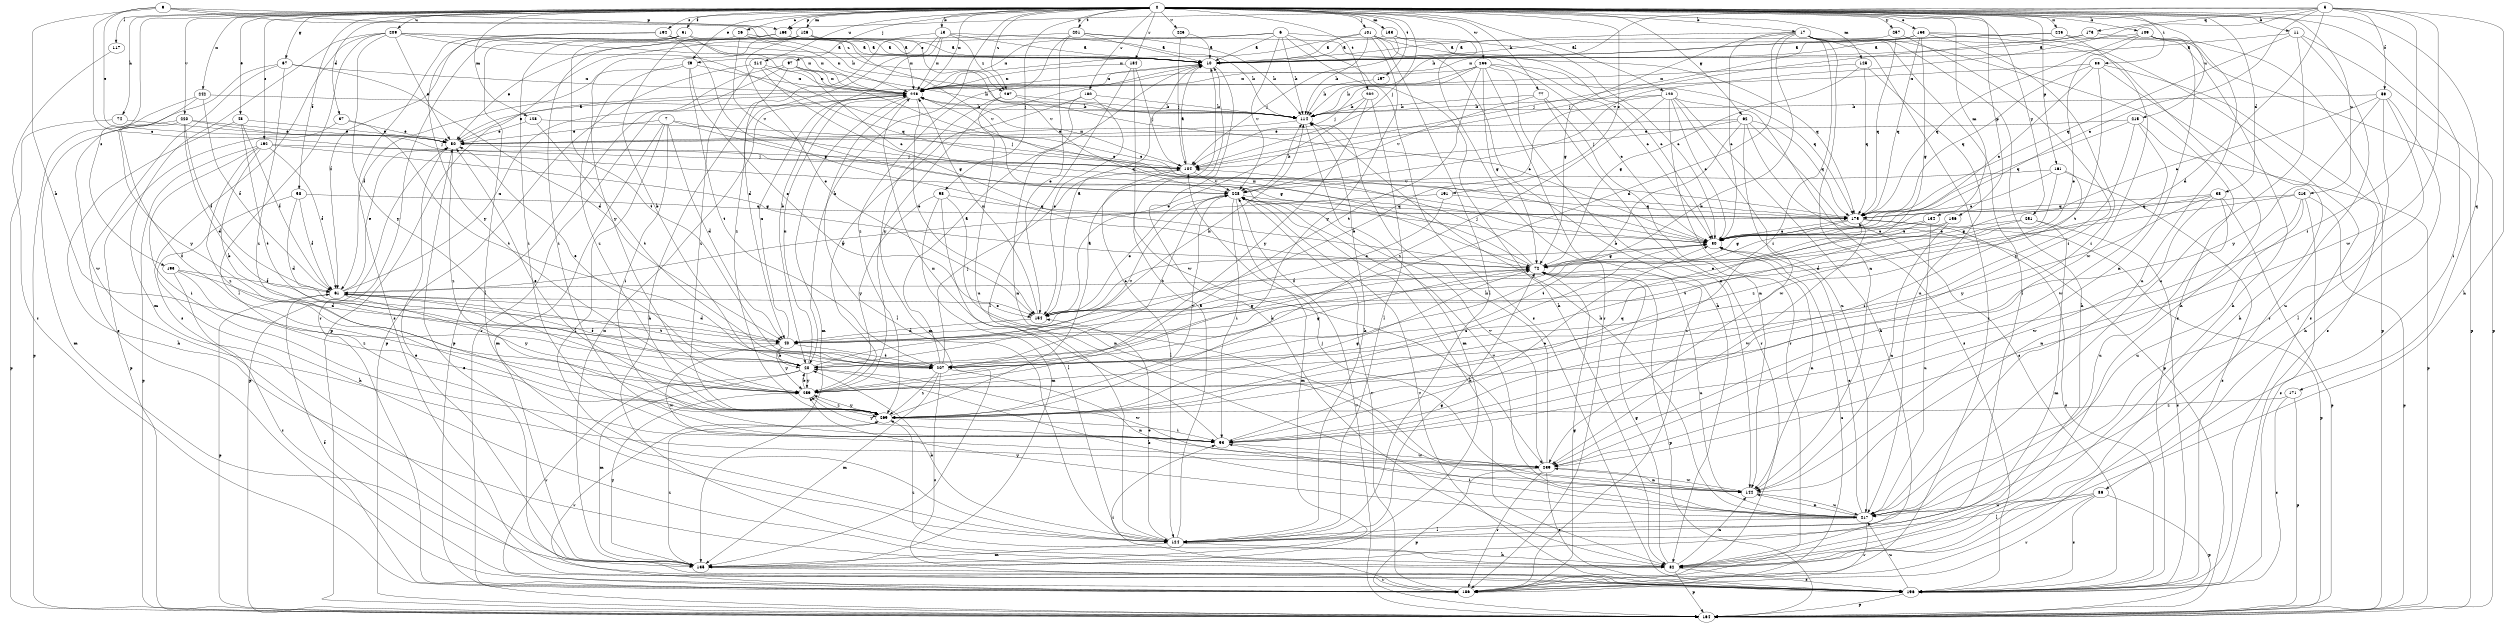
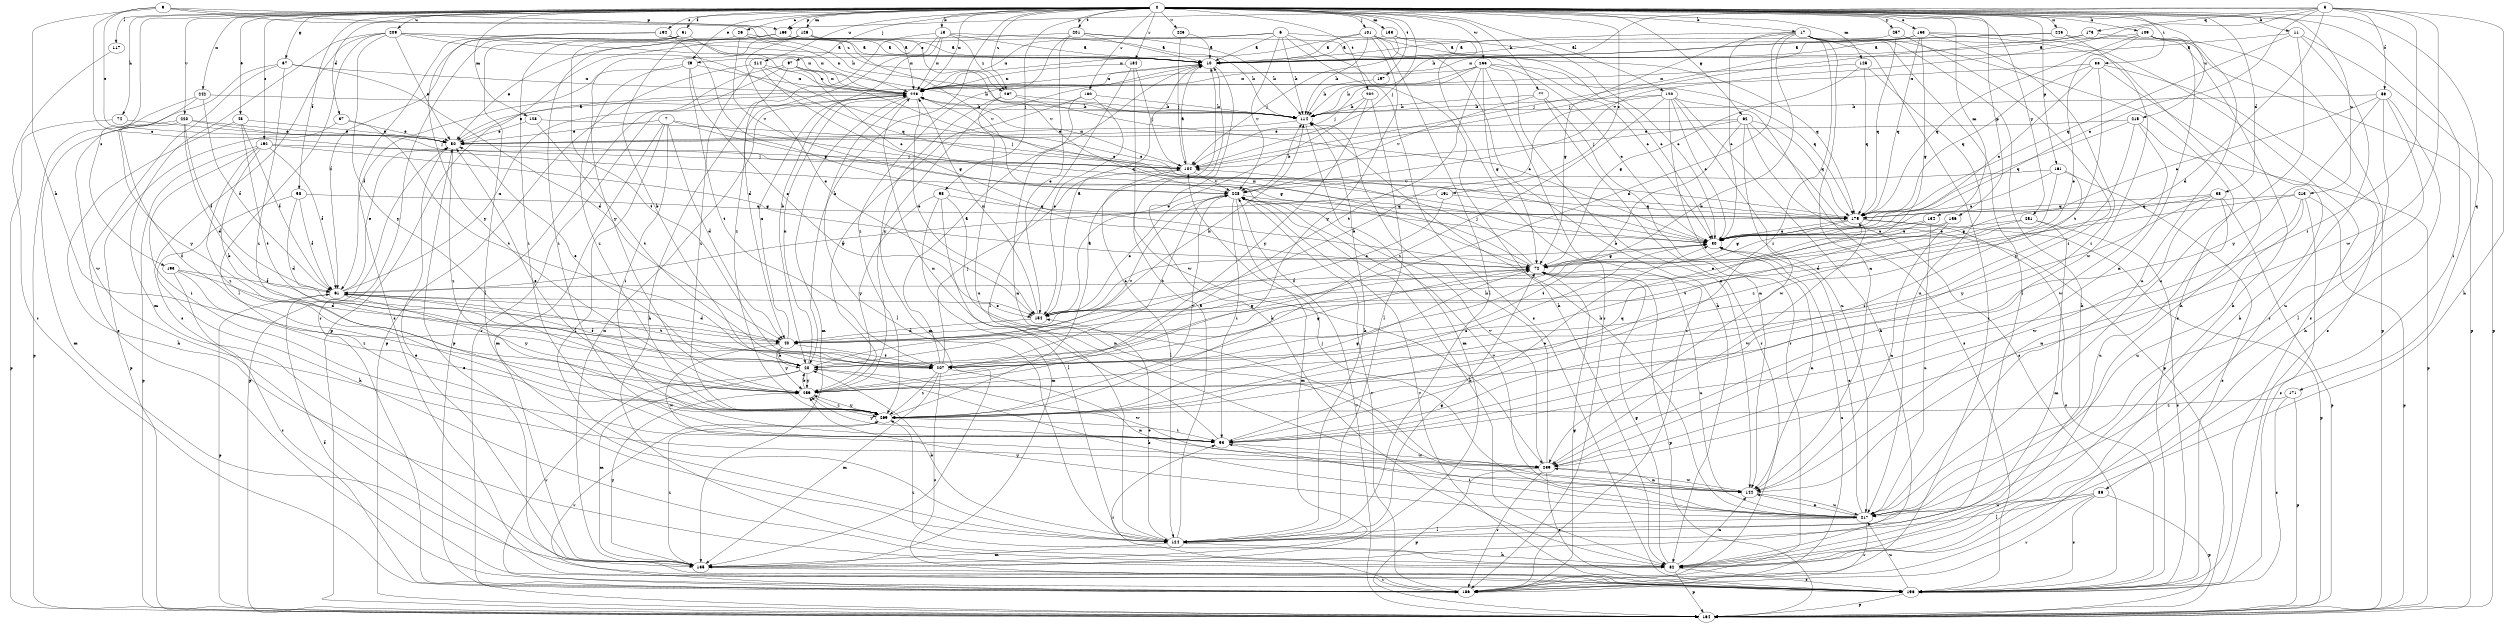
edge "51" -> "10": removed, label "a"
